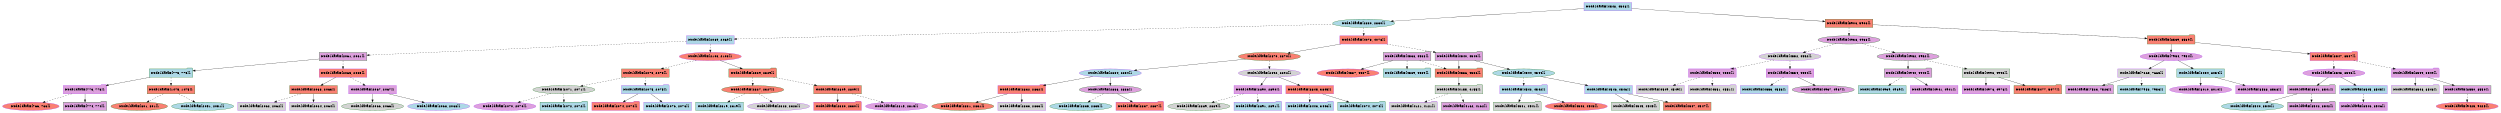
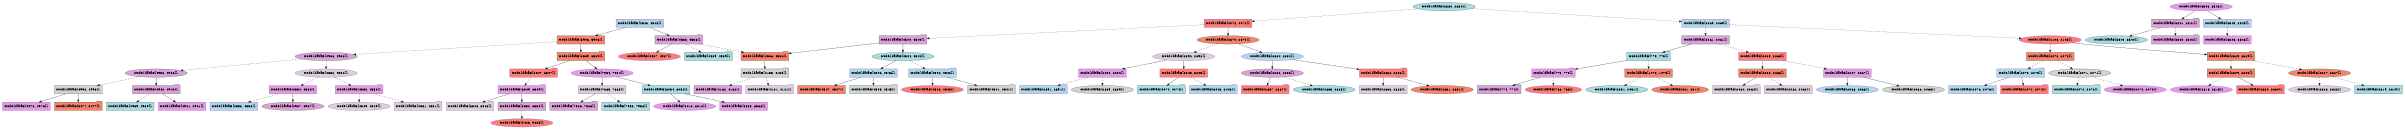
edge "Node{data=[4548, 4548]}" -> "Node{data=[2830, 2830]}": now "Node{data=[4548, 4548]}" -> "Node{data=[4538, 4538]}"
edge "Node{data=[8547, 8547]}" -> "Node{data=[8543, 8543]}": removed
node "Node{data=[4549, 4549]}": shape box -> ellipse
